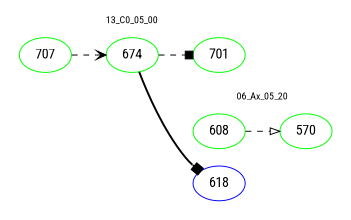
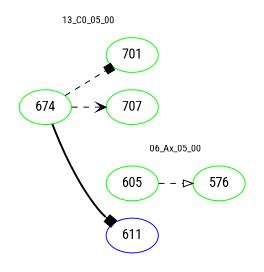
edge "707" -> "674": reversed
cluster "06_Ax_05_20": label "06_Ax_05_20" -> "06_Ax_05_00"
node "608": label "608" -> "605"
node "570": label "570" -> "576"
node "618": label "618" -> "611"
